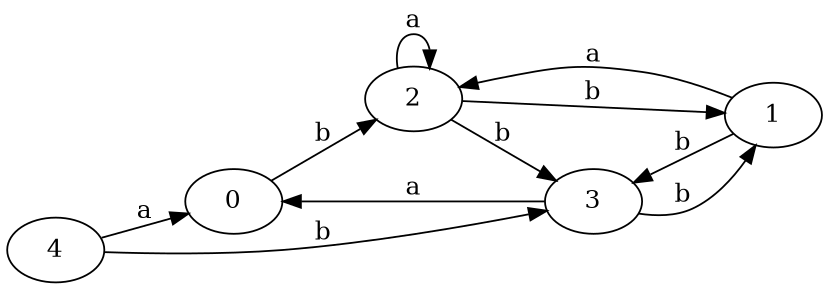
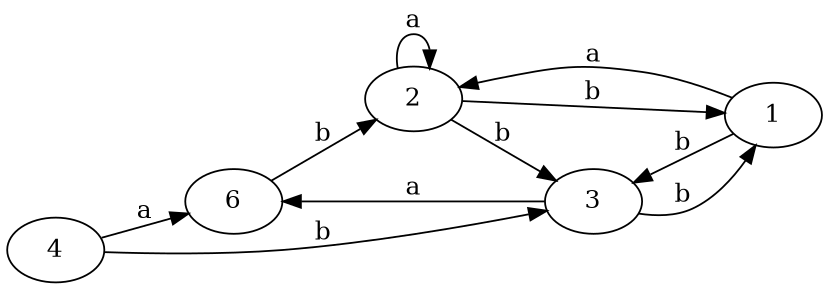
node "0": label "0" -> "6"
